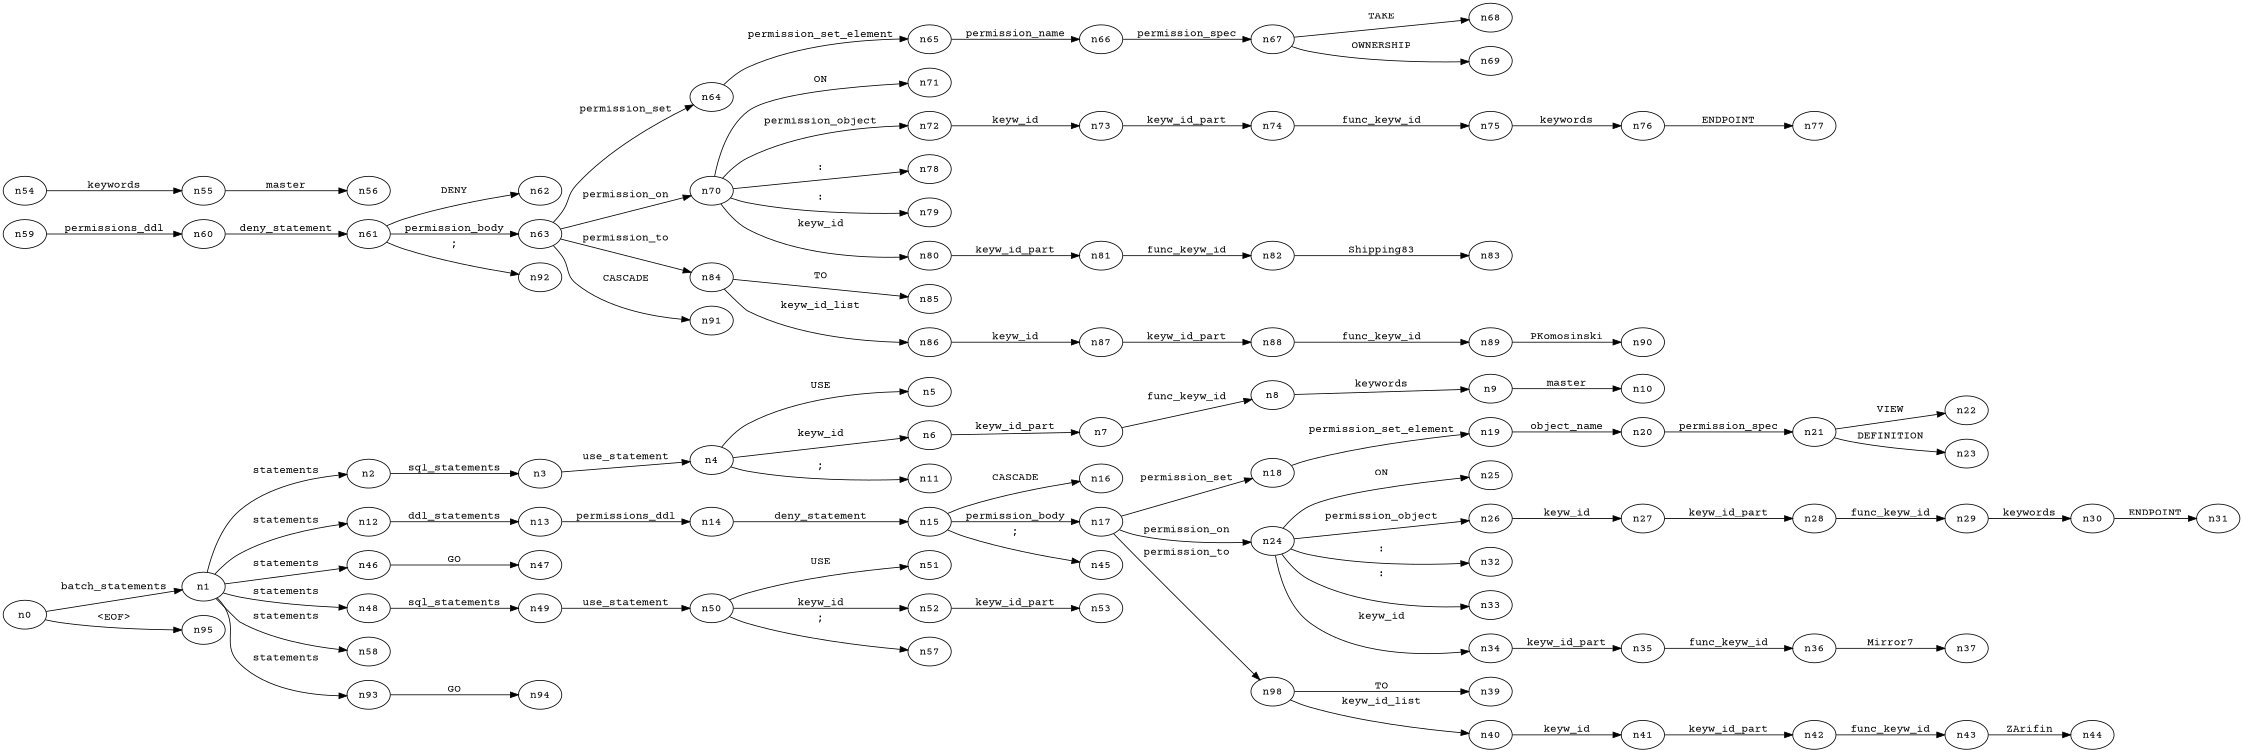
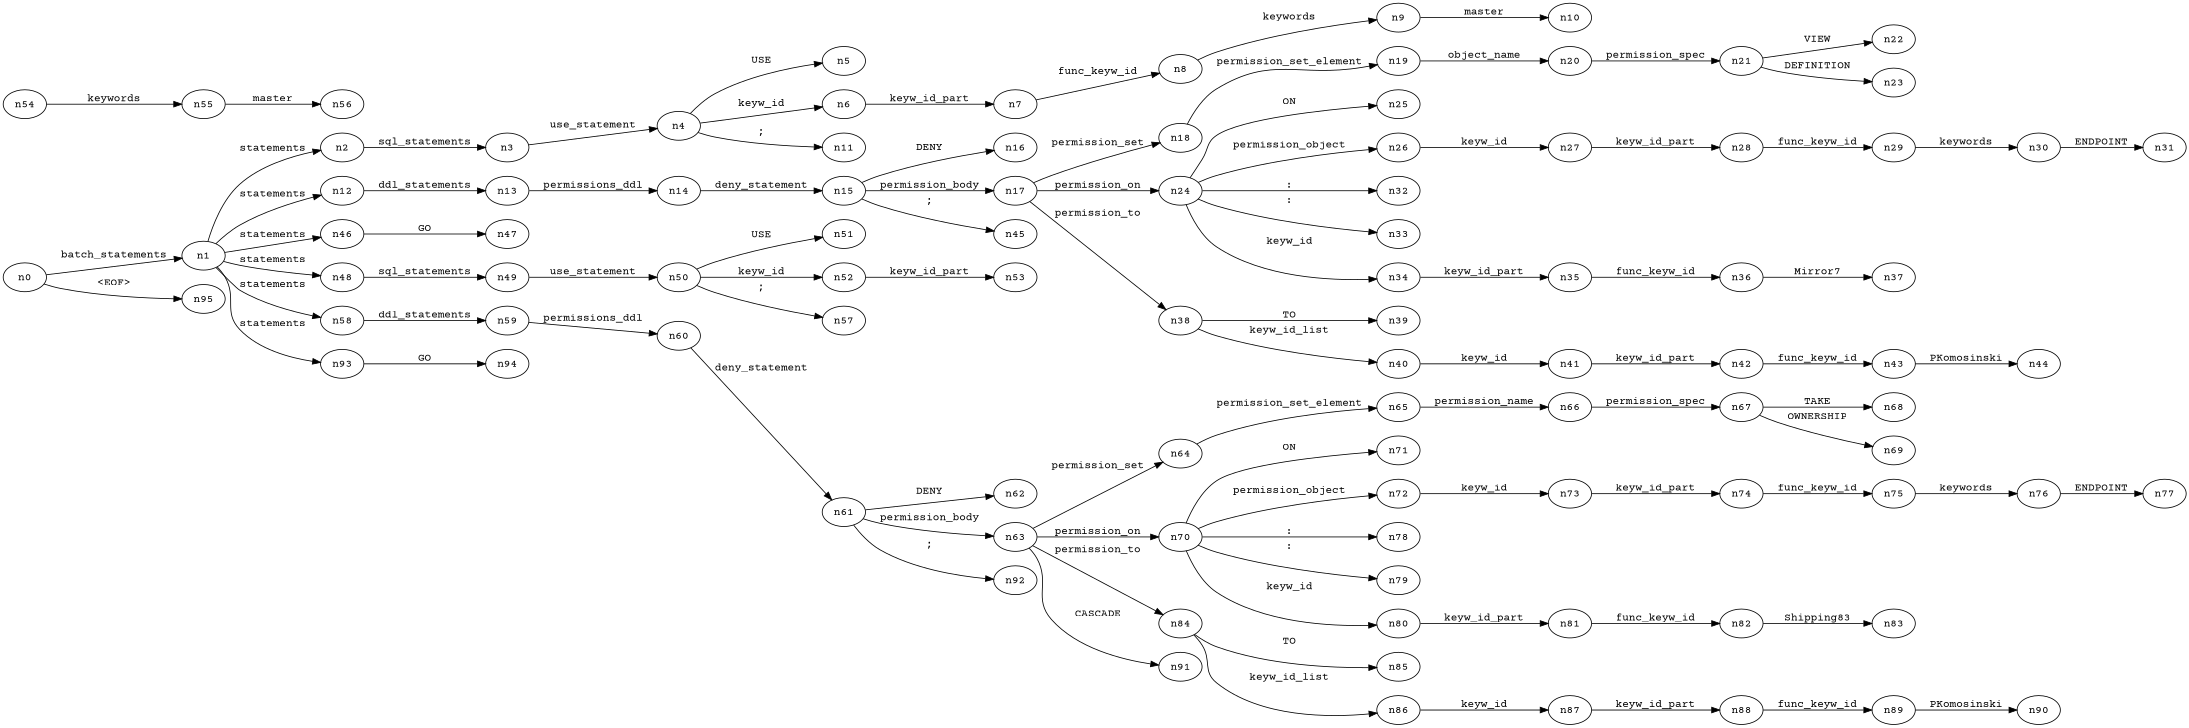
edge "n58" -> "n59": added, label "ddl_statements"
edge "n15" -> "n16": label "CASCADE" -> "DENY"
node "n98": label "n98" -> "n38"
edge "n43" -> "n44": label "ZArifin" -> "PKomosinski"
